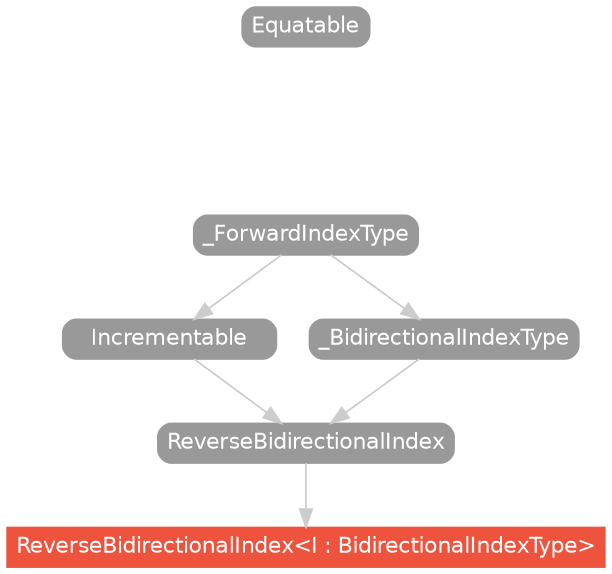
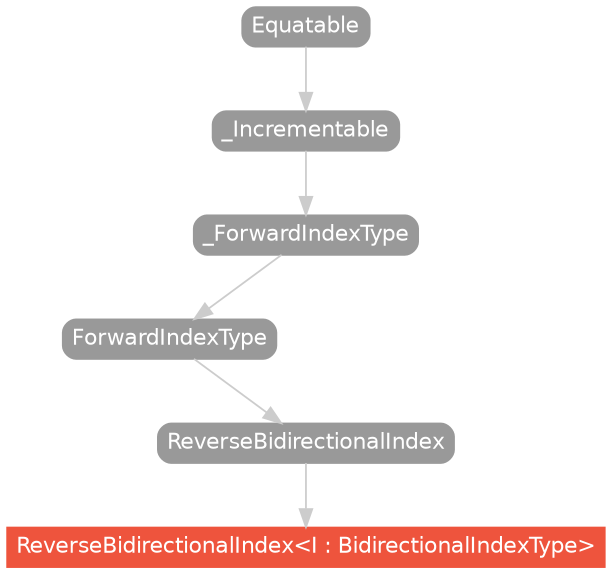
node "_Incrementable": added
node "Incrementable": label "Incrementable" -> "ForwardIndexType"
node "_BidirectionalIndexType": removed
